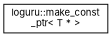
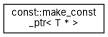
node "loguru::make_const _ptr< T * >": label "loguru::make_const _ptr< T * >" -> "const::make_const _ptr< T * >"
